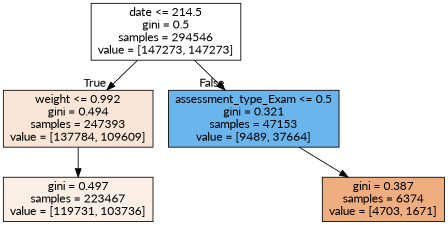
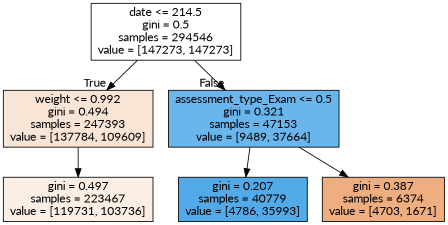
node "gini = 0.207 samples = 40779 value = [4786, 35993]": added
